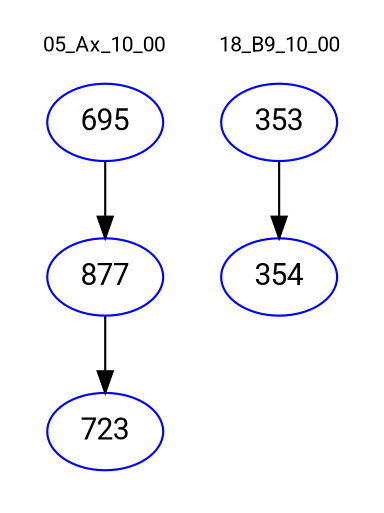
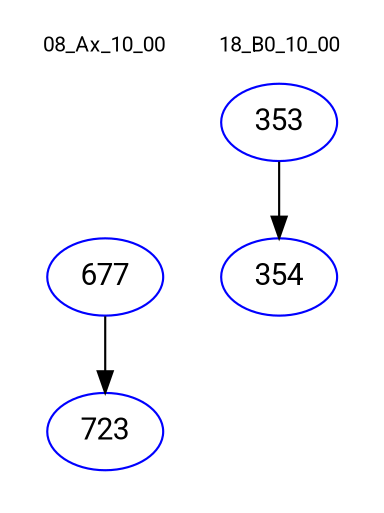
cluster "05_Ax_10_00": label "05_Ax_10_00" -> "08_Ax_10_00"
cluster "18_B9_10_00": label "18_B9_10_00" -> "18_B0_10_00"
node "695": removed
node "877": label "877" -> "677"
